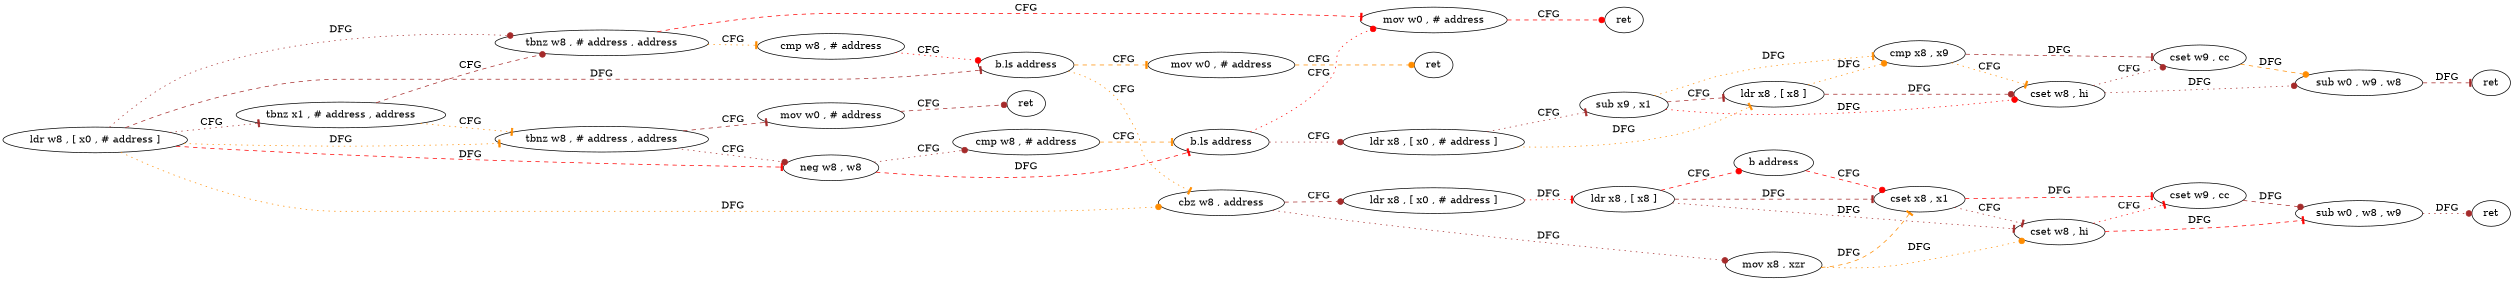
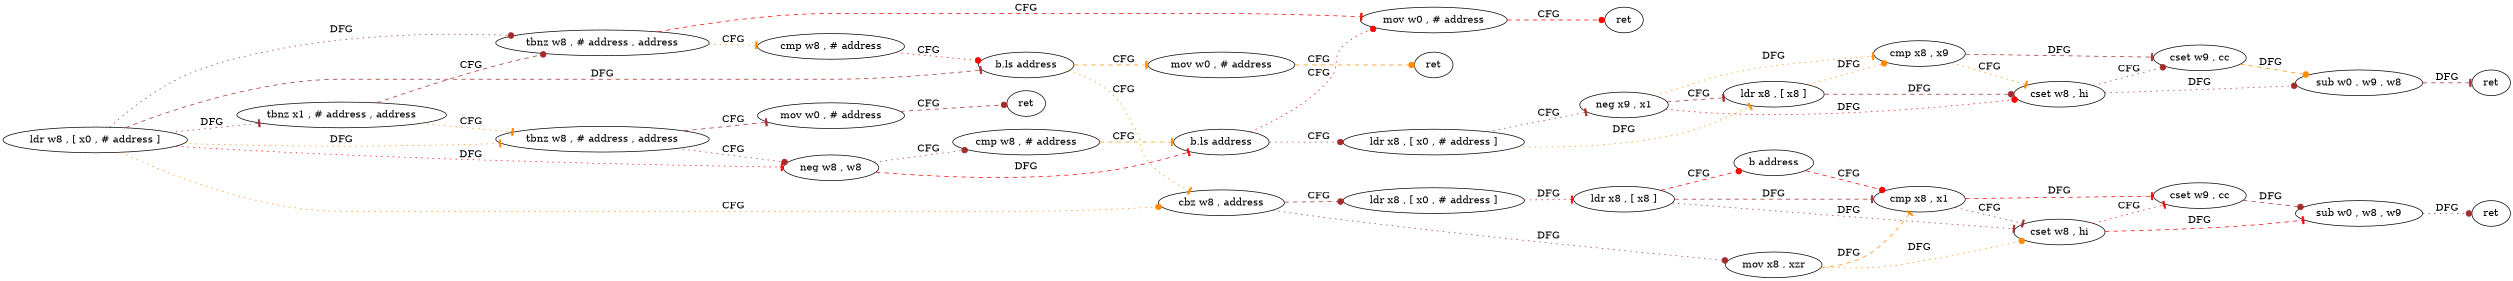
node "sub x9 , x1": label "sub x9 , x1" -> "neg x9 , x1"
edge "ldr w8 , [ x0 , # address ]" -> "tbnz x1 , # address , address": label "CFG" -> "DFG"
edge "ldr w8 , [ x0 , # address ]" -> "neg w8 , w8": style dashed -> dotted
node "cset x8 , x1": label "cset x8 , x1" -> "cmp x8 , x1"
edge "ldr w8 , [ x0 , # address ]" -> "cbz w8 , address": label "DFG" -> "CFG"
